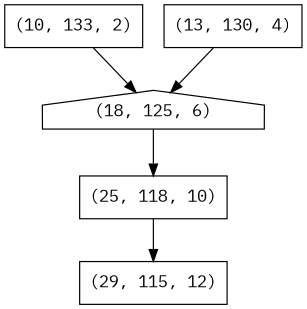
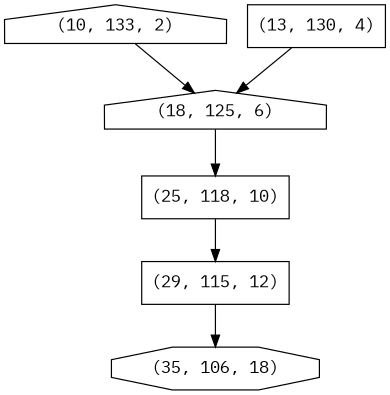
node "(10, 133, 2)": shape box -> house
node "(35, 106, 18)": added
